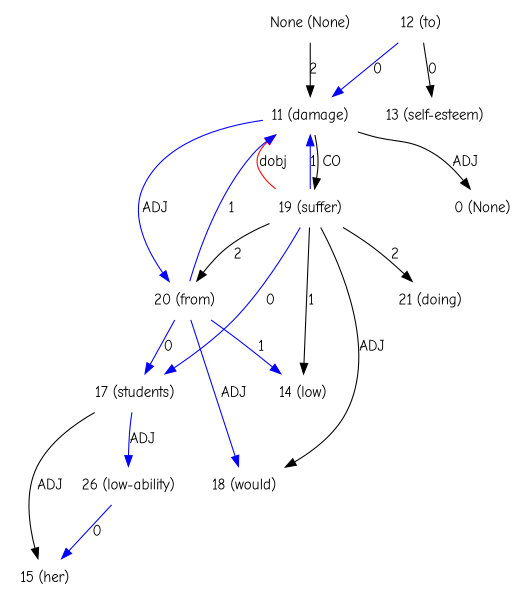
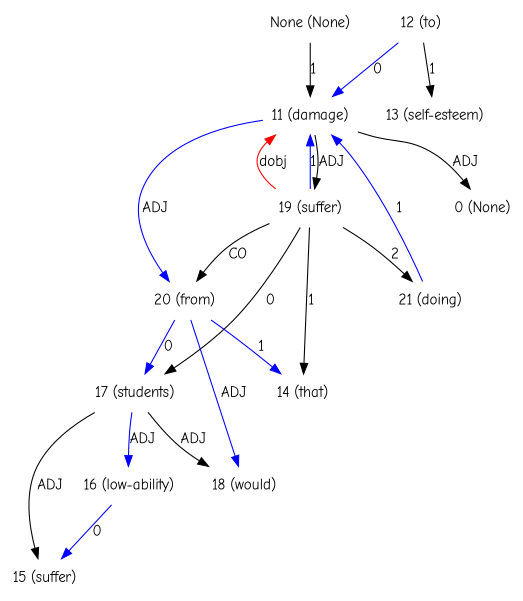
edge "None (None)" -> "11 (damage)": label "2" -> "1"
edge "12 (to)" -> "13 (self-esteem)": label "0" -> "1"
edge "11 (damage)" -> "19 (suffer)": label "CO" -> "ADJ"
edge "20 (from)" -> "11 (damage)": now "21 (doing)" -> "11 (damage)"
edge "19 (suffer)" -> "20 (from)": label "2" -> "CO"
edge "19 (suffer)" -> "17 (students)": color blue -> black
edge "19 (suffer)" -> "18 (would)": now "17 (students)" -> "18 (would)"
node "14 (low)": label "14 (low)" -> "14 (that)"
node "26 (low-ability)": label "26 (low-ability)" -> "16 (low-ability)"
node "15 (her)": label "15 (her)" -> "15 (suffer)"
